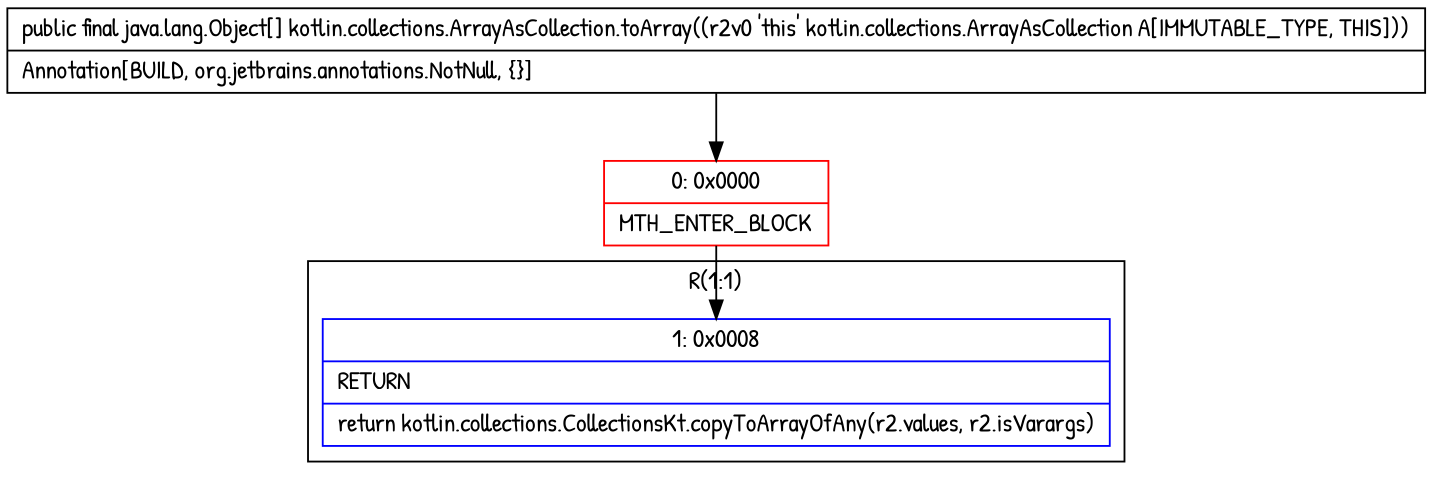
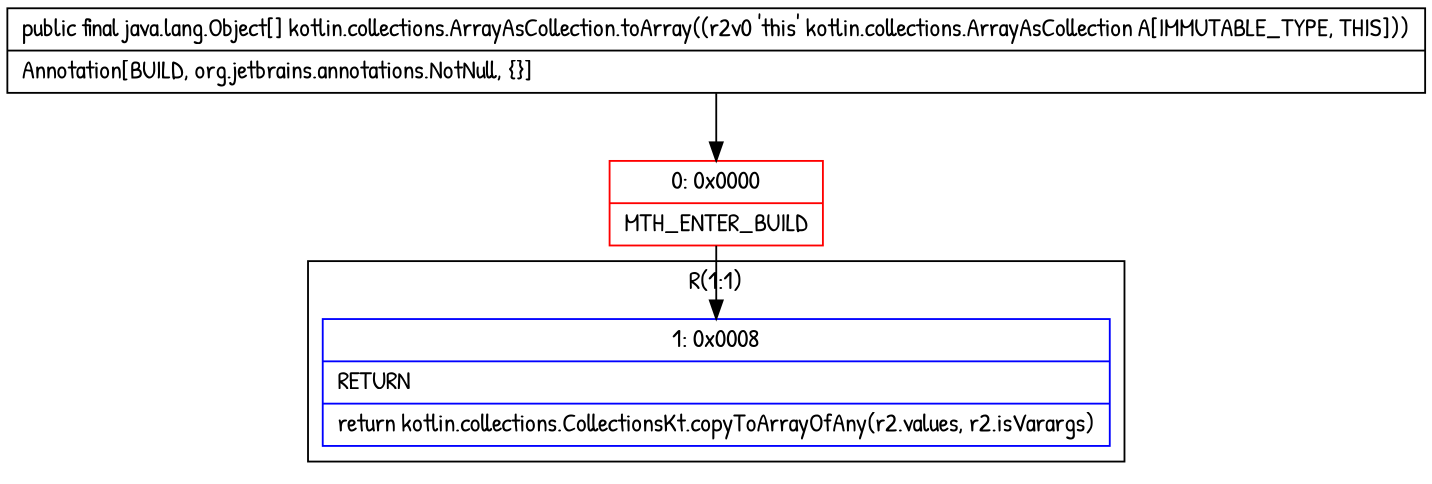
node "0: 0x0000": text "MTH_ENTER_BLOCK" -> "MTH_ENTER_BUILD"
